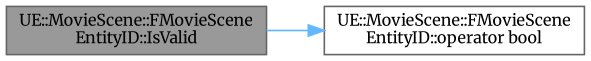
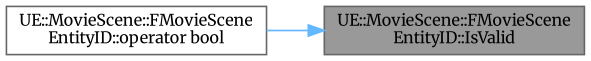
edge "UE::MovieScene::FMovieScene EntityID::IsValid" -> "UE::MovieScene::FMovieScene EntityID::operator bool": reversed
